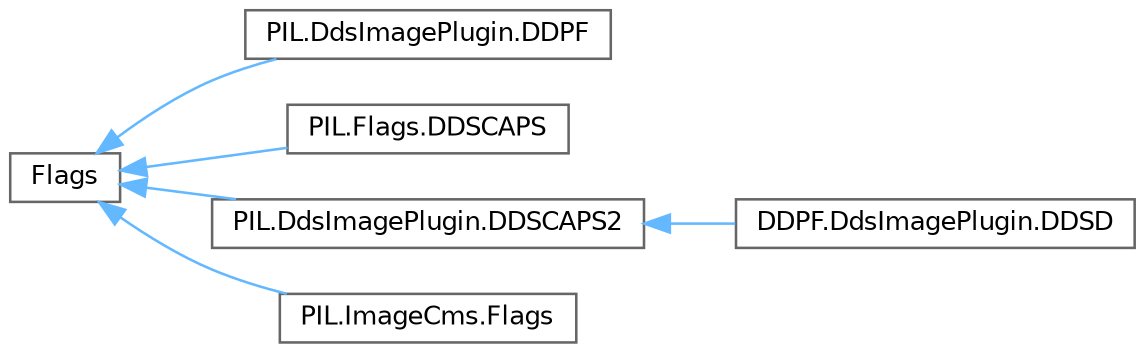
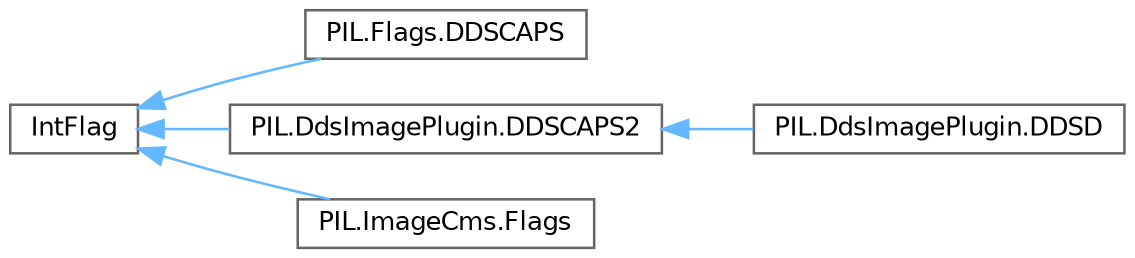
node "PIL.DdsImagePlugin.DDPF": removed
node "Flags": label "Flags" -> "IntFlag"
node "DDPF.DdsImagePlugin.DDSD": label "DDPF.DdsImagePlugin.DDSD" -> "PIL.DdsImagePlugin.DDSD"
